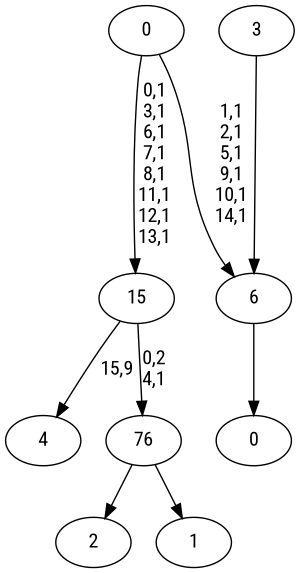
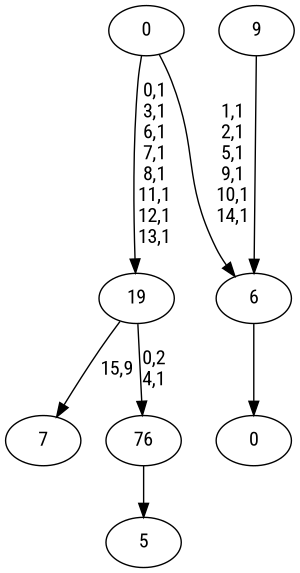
node "3": label "3" -> "9"
node "15": label "15" -> "19"
node "4": label "4" -> "7"
node "2": removed
node "1": label "1" -> "5"
